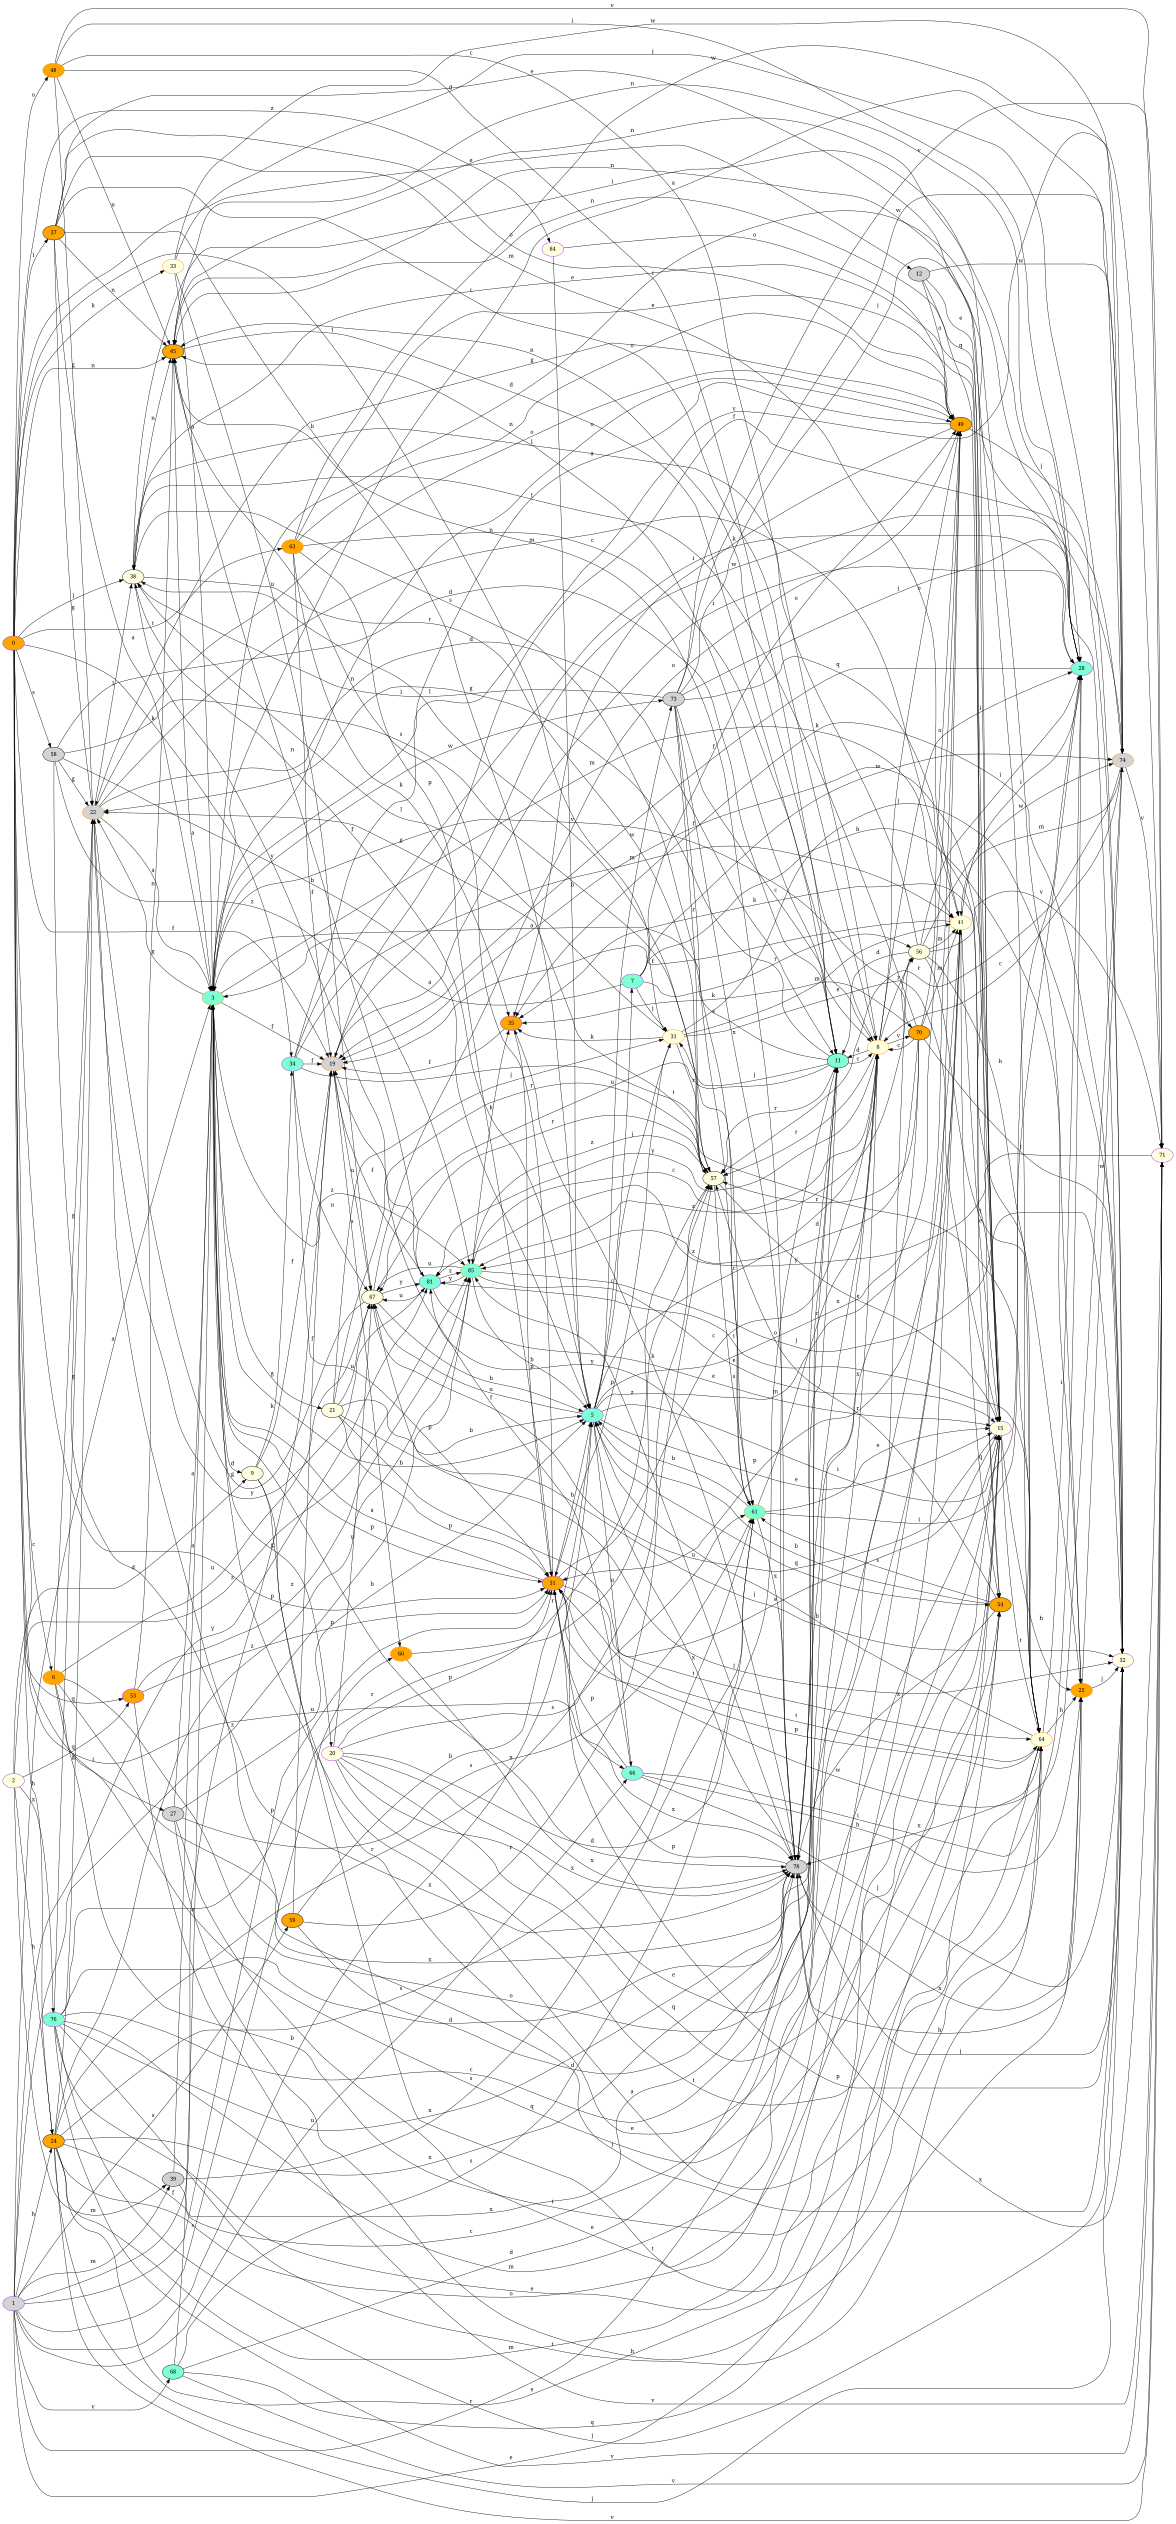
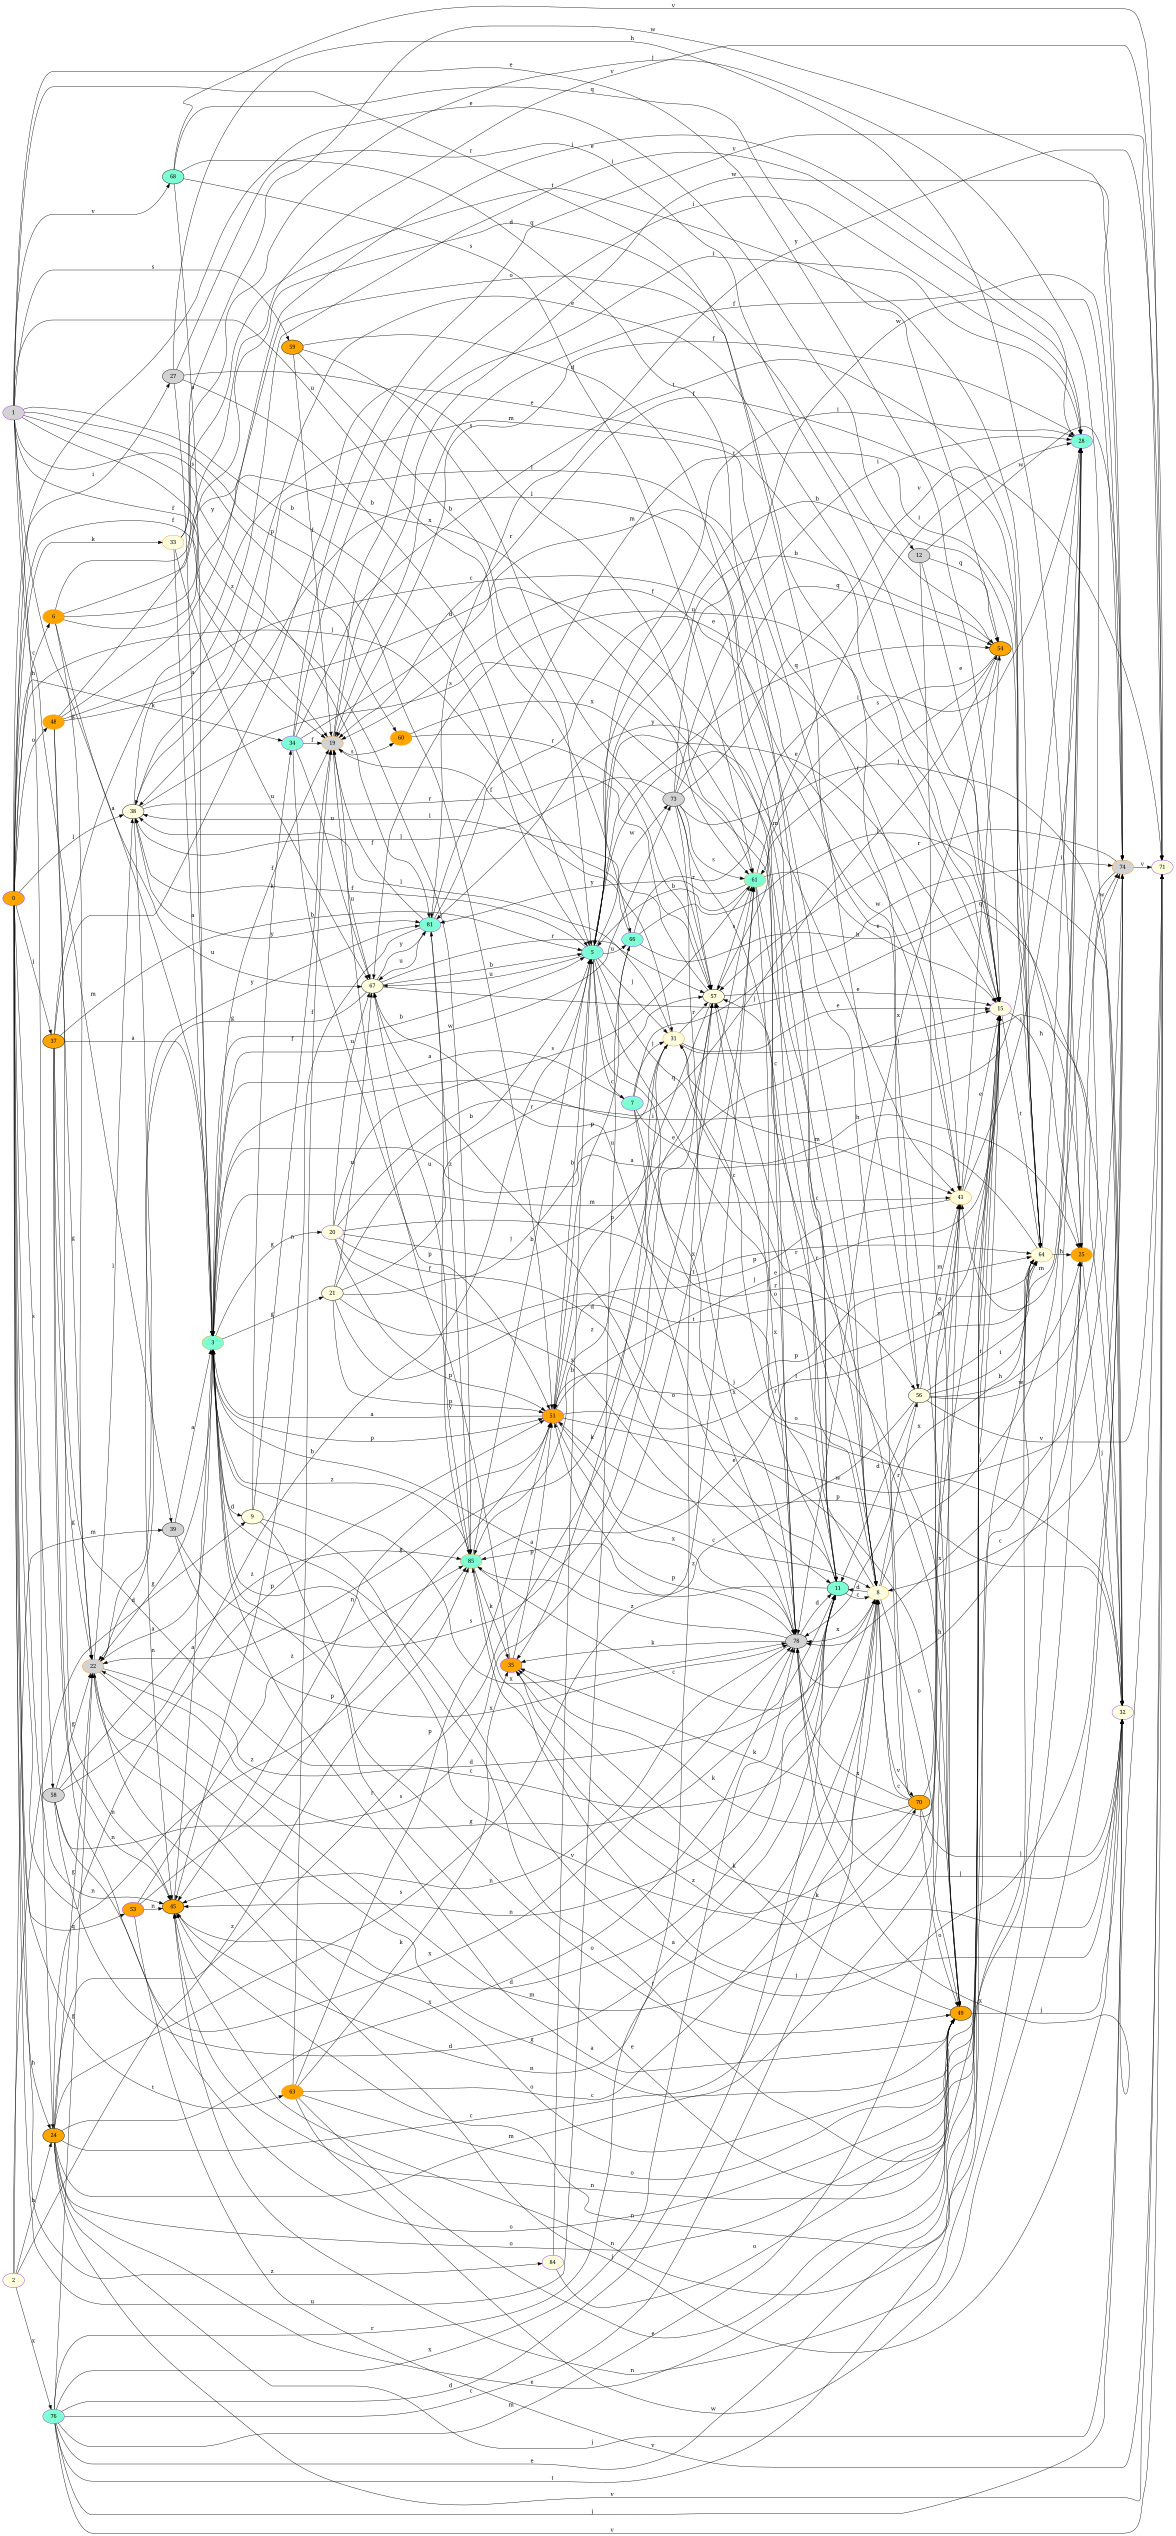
edge "2" -> "53": removed, label "q"
